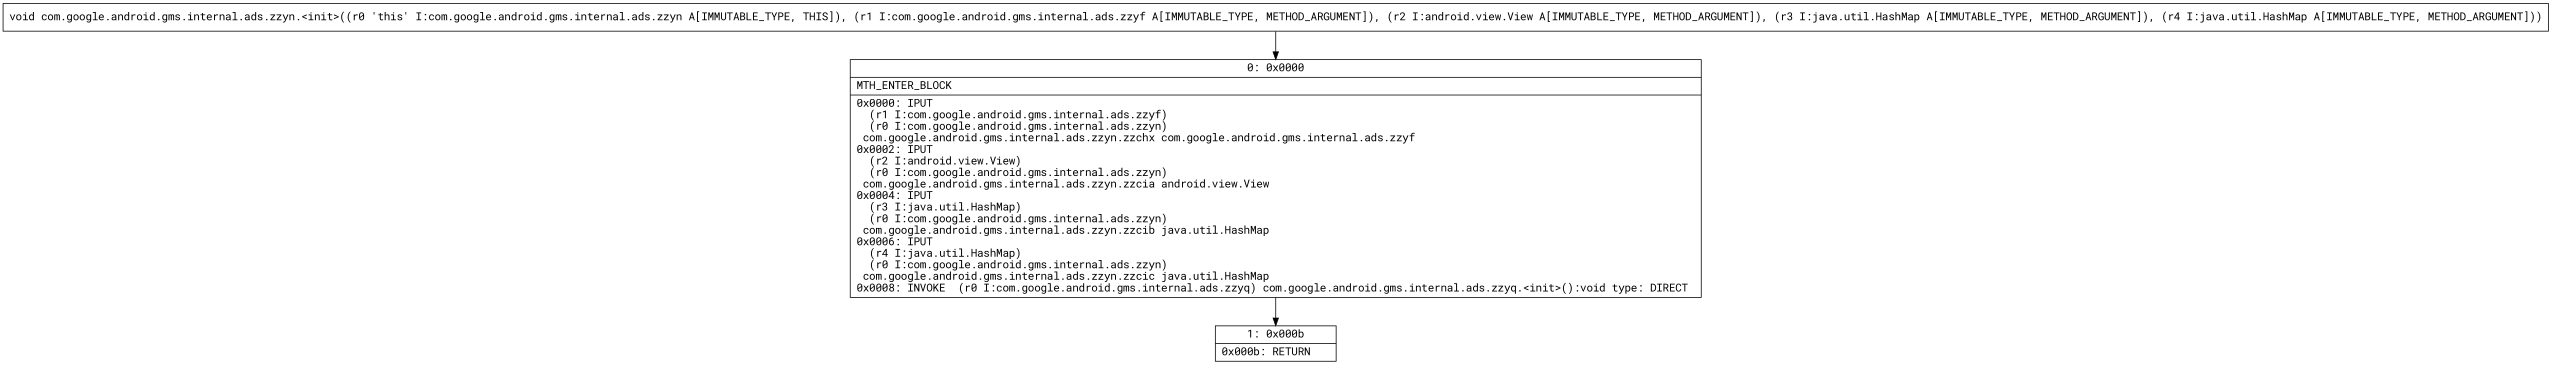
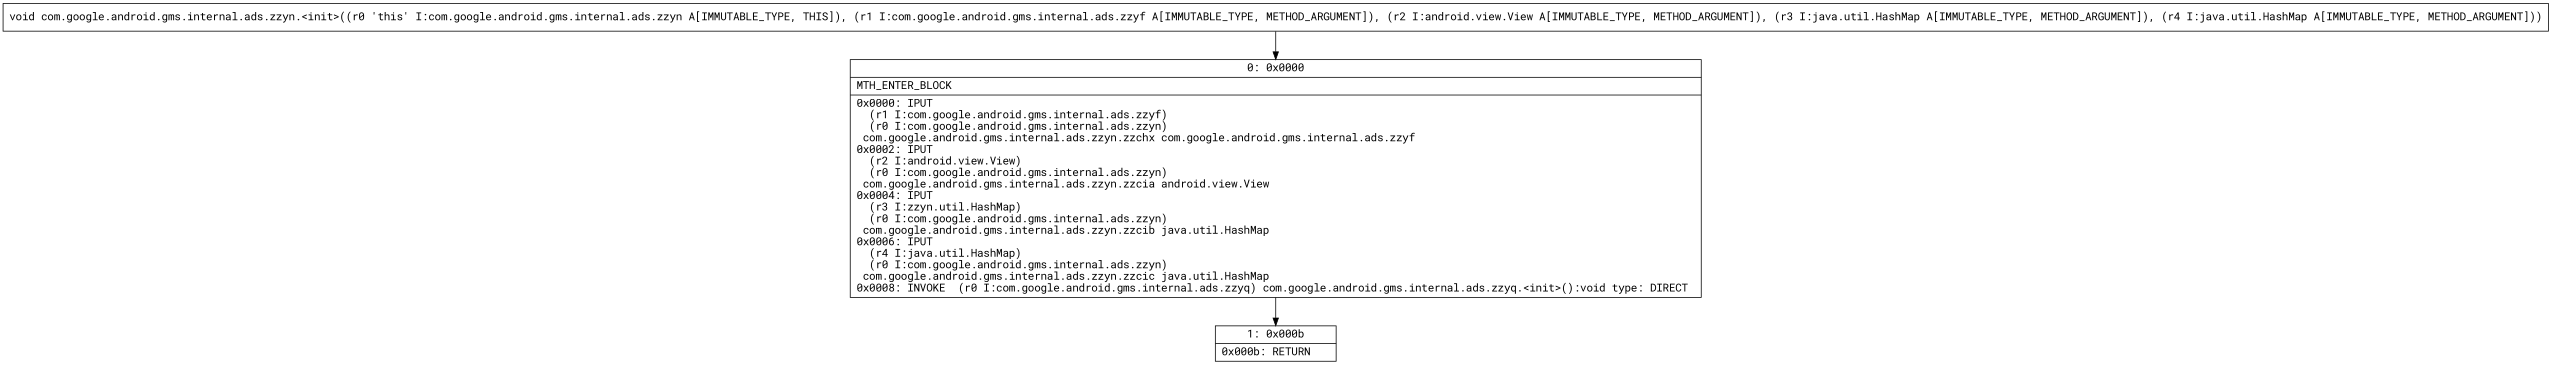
node "0: 0x0000": text "(r3 I:java.util.HashMap)" -> "(r3 I:zzyn.util.HashMap)"
